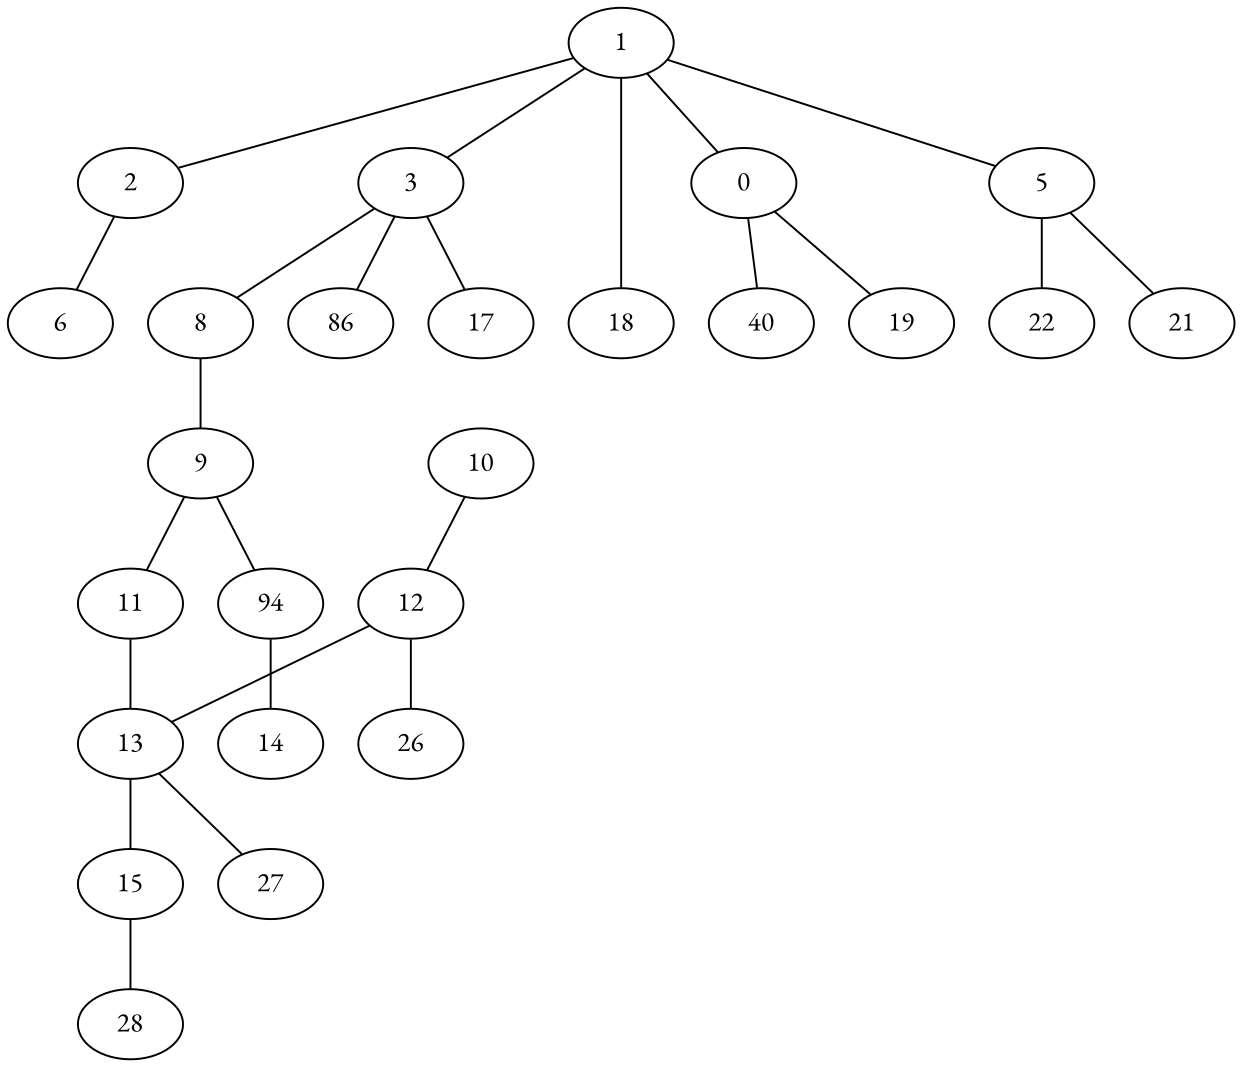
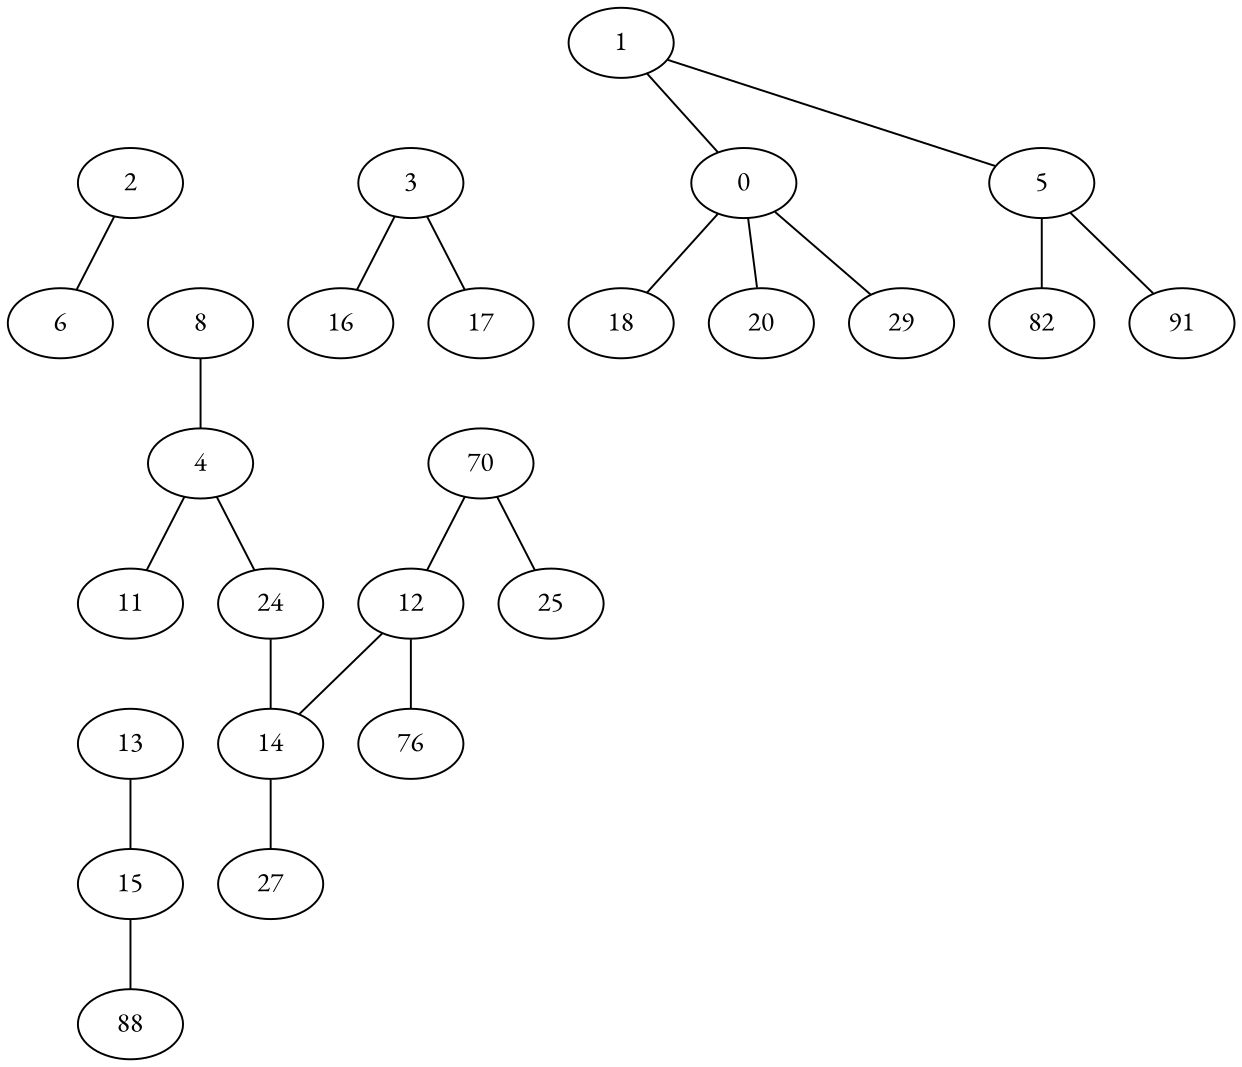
edge "1" -- "2": removed
edge "1" -- "3": removed
edge "1" -- "18": now "0" -- "18"
edge "3" -- "8": removed
node "86": label "86" -> "16"
node "40": label "40" -> "20"
node "19": label "19" -> "29"
node "22": label "22" -> "82"
node "21": label "21" -> "91"
node "9": label "9" -> "4"
node "10": label "10" -> "70"
node "94": label "94" -> "24"
node "25": added
edge "12" -- "13": now "12" -- "14"
edge "11" -- "13": removed
node "26": label "26" -> "76"
edge "13" -- "27": now "14" -- "27"
node "28": label "28" -> "88"
